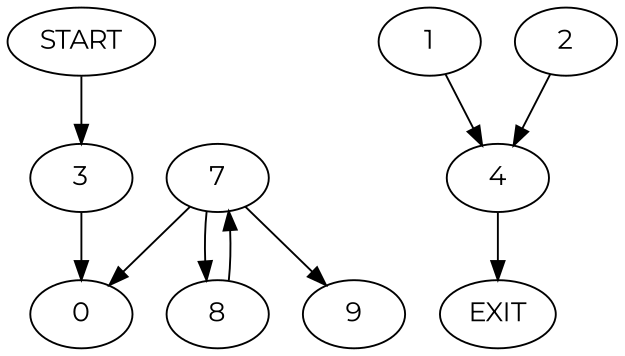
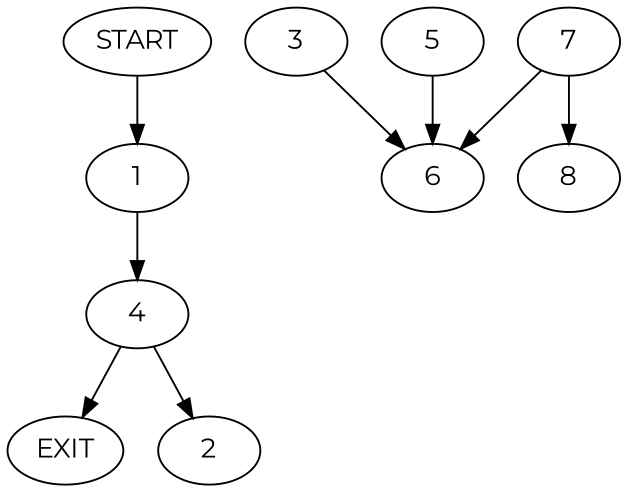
node "5": added
edge "START" -> "3": now "START" -> "1"
edge "2" -> "4": reversed
edge "8" -> "7": removed
node "0": label "0" -> "6"
node "9": removed
